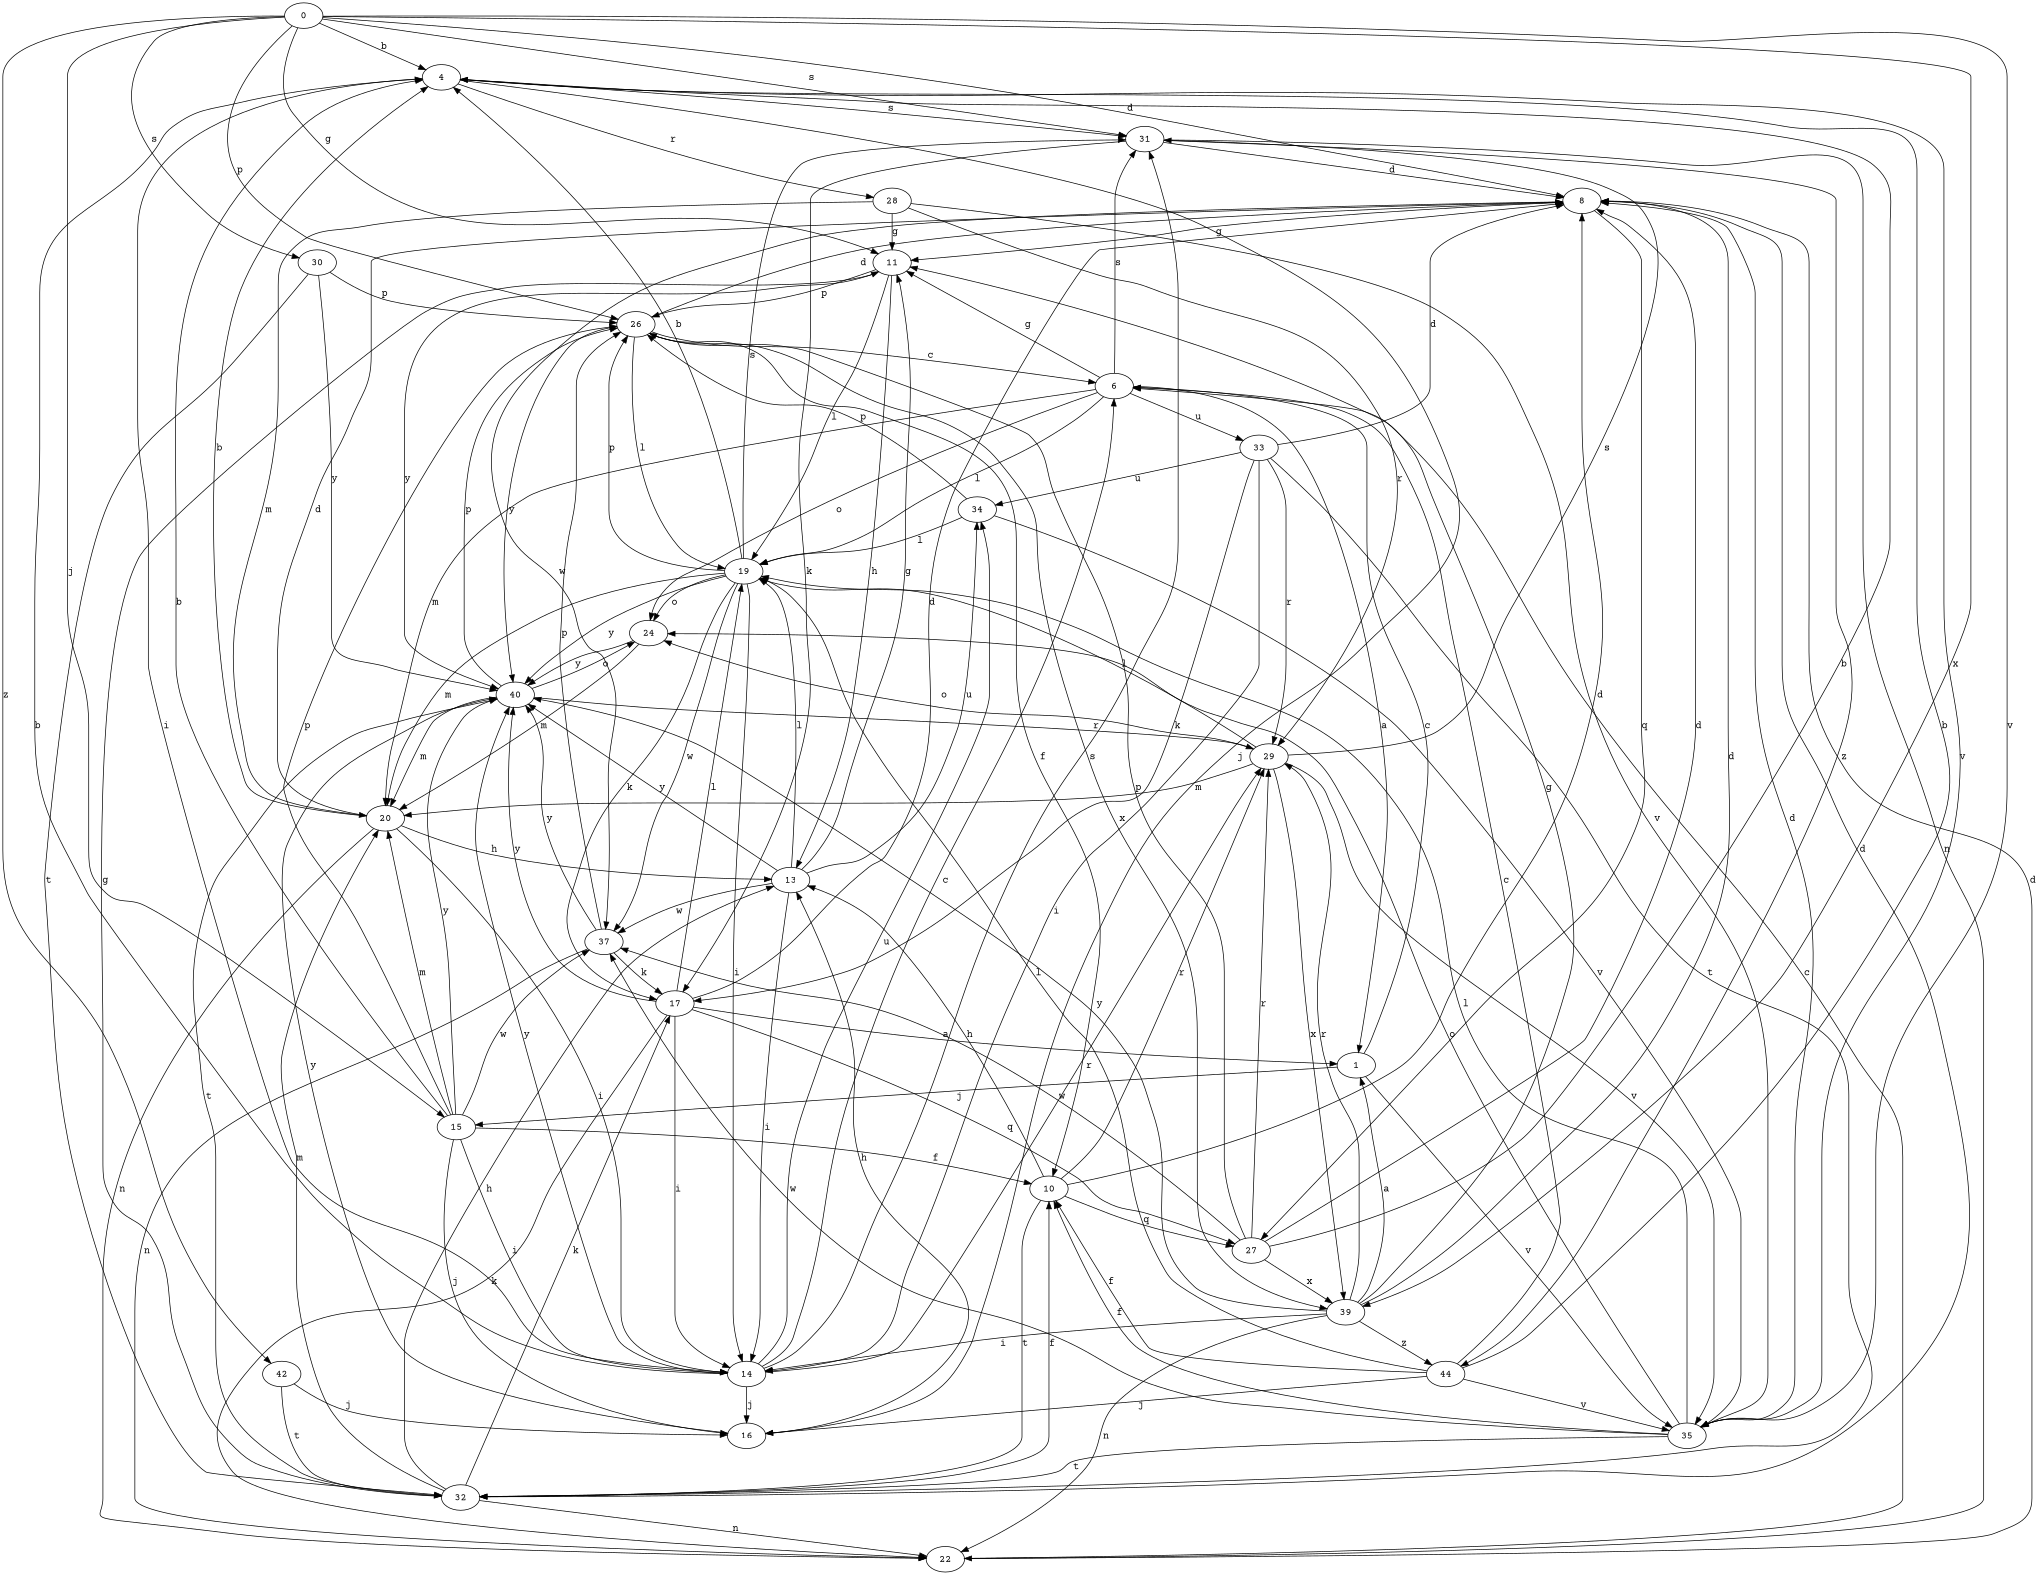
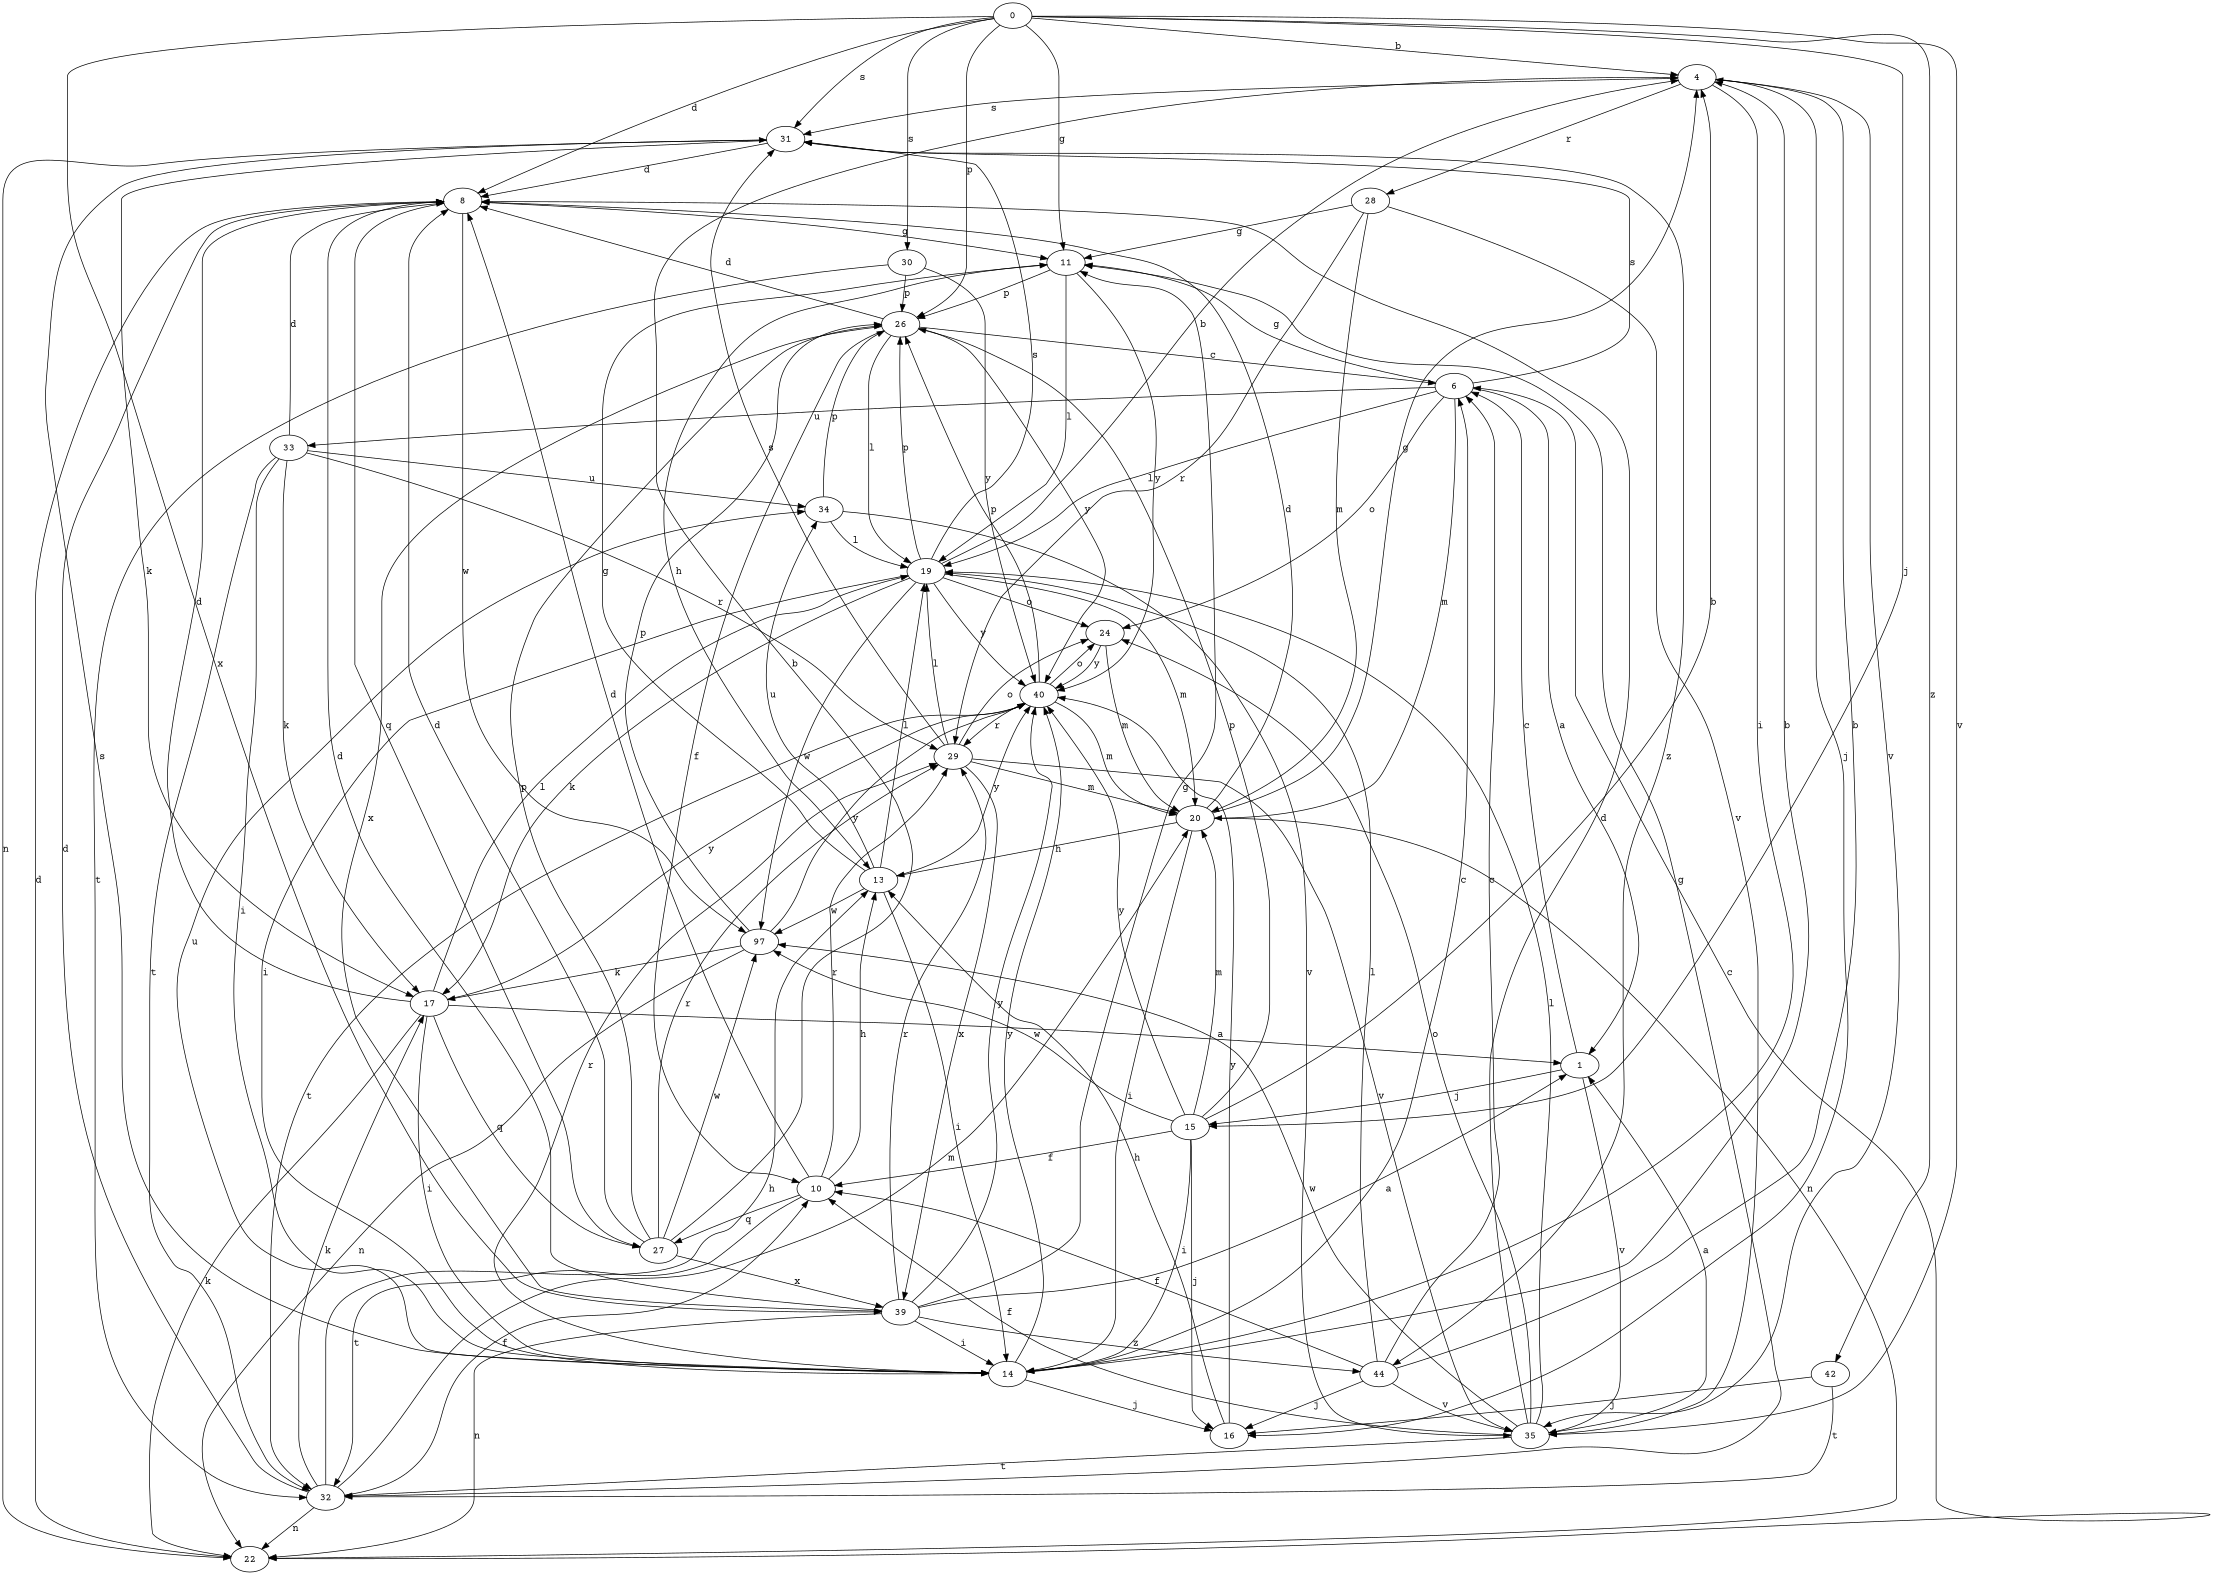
edge "20" -> "4": label "b" -> "g"
node "37": label "37" -> "97"
edge "35" -> "1": added, label "a"
